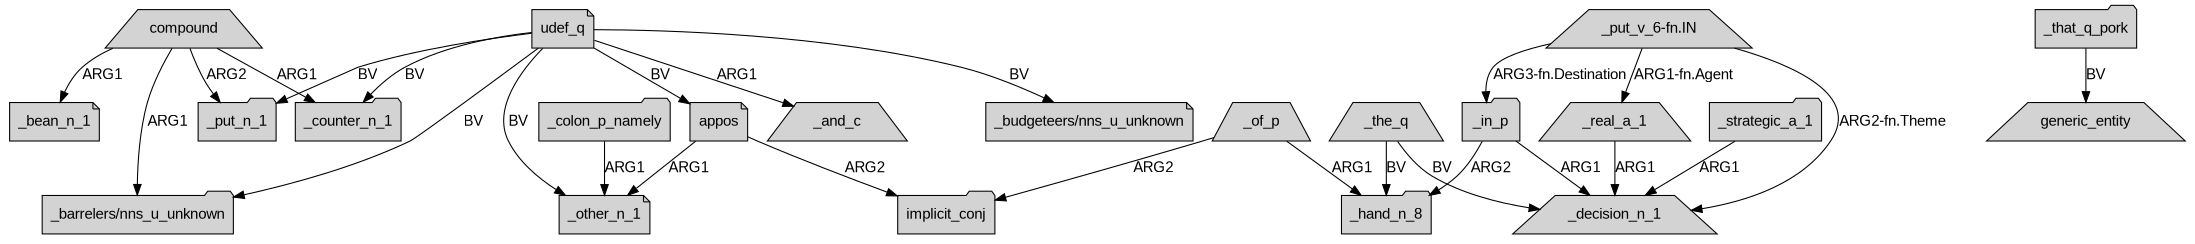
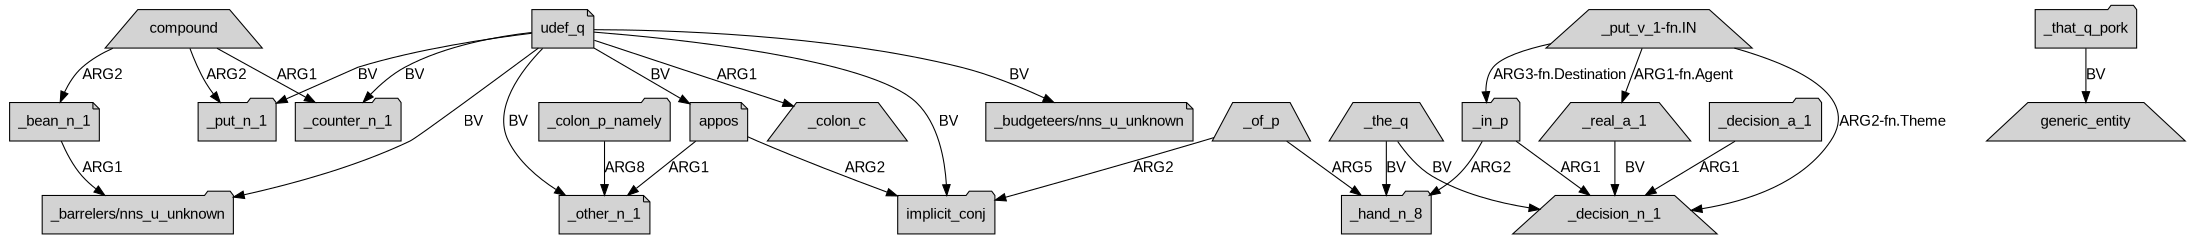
node "_put_v_6-fn.IN": label "_put_v_6-fn.IN" -> "_put_v_1-fn.IN"
edge "udef_q" -> "implicit_conj": added, label "BV"
edge "compound" -> "_bean_n_1": label "ARG1" -> "ARG2"
edge "compound" -> "_barrelers/nns_u_unknown": now "_bean_n_1" -> "_barrelers/nns_u_unknown"
node "_and_c": label "_and_c" -> "_colon_c"
node "_strategic_a_1": label "_strategic_a_1" -> "_decision_a_1"
edge "_colon_p_namely" -> "_other_n_1": label "ARG1" -> "ARG8"
edge "_of_p" -> "_hand_n_8": label "ARG1" -> "ARG5"
edge "_real_a_1" -> "_decision_n_1": label "ARG1" -> "BV"
